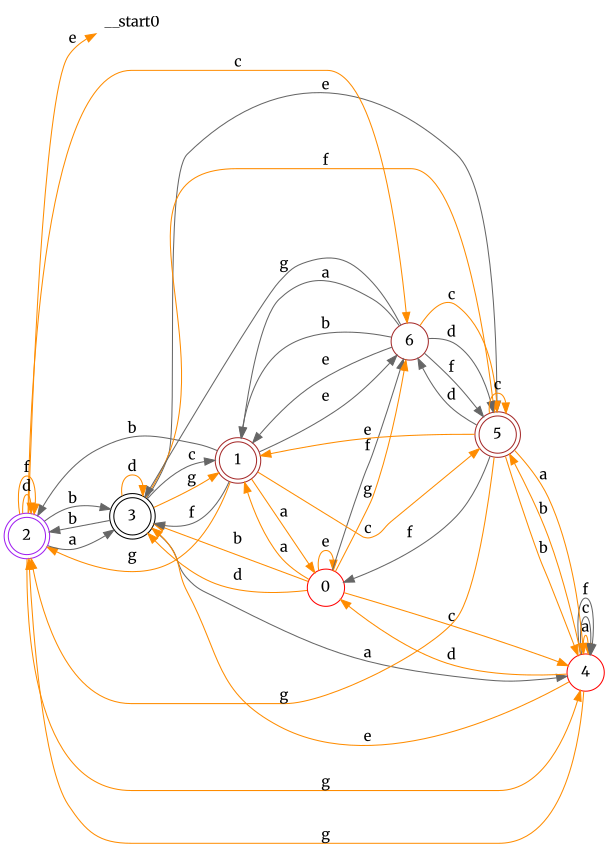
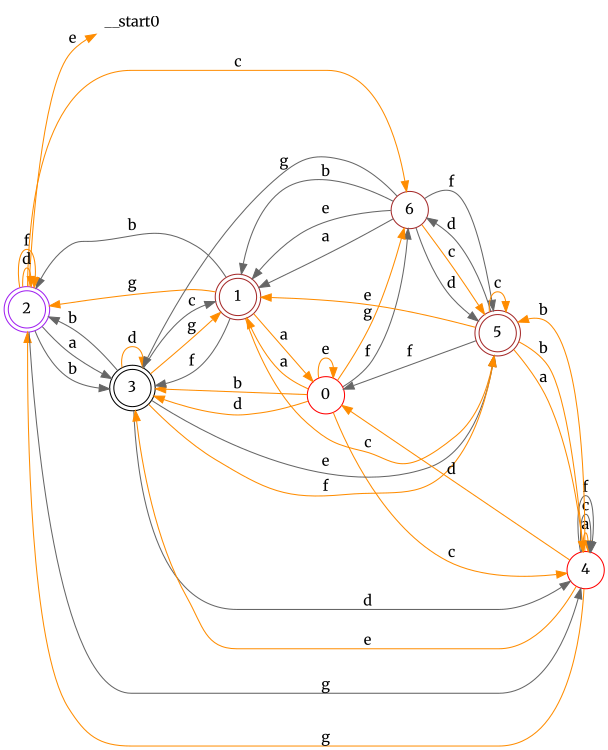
edge "1" -> "6": removed, label "e"
edge "3" -> "4": label "a" -> "d"
edge "5" -> "2": removed, label "g"
edge "2" -> "4": color darkorange -> gray40
